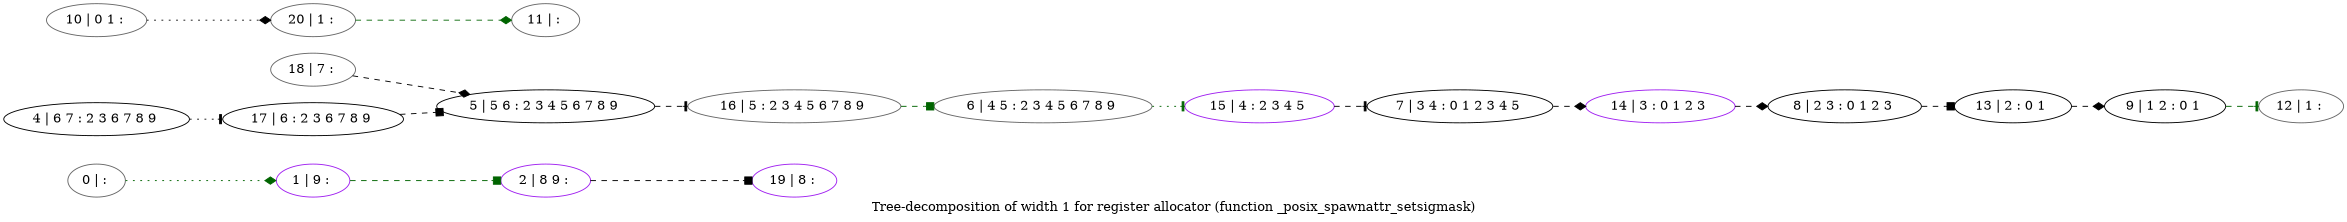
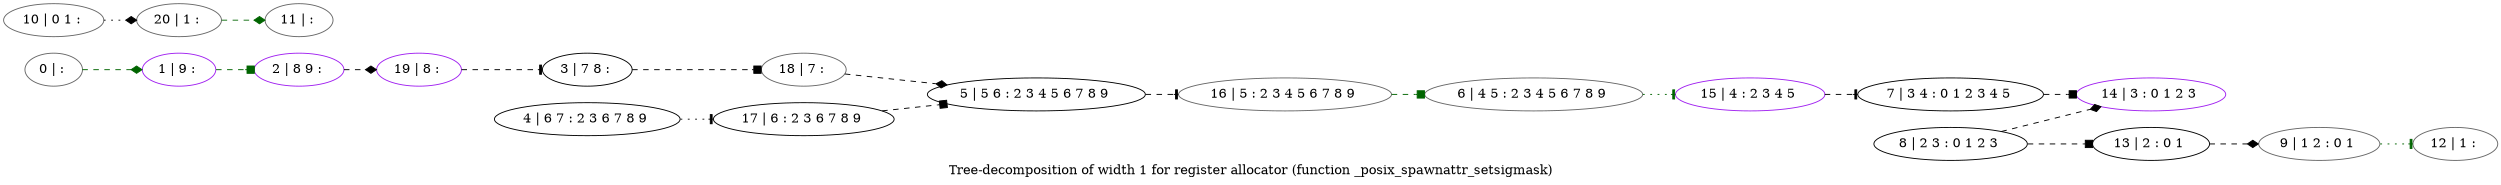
node "3 | 7 8 :": added
edge "7 | 3 4 : 0 1 2 3 4 5" -> "14 | 3 : 0 1 2 3": arrowhead diamond -> box
edge "14 | 3 : 0 1 2 3" -> "8 | 2 3 : 0 1 2 3": reversed
node "9 | 1 2 : 0 1": color black -> gray40
edge "9 | 1 2 : 0 1" -> "12 | 1 :": style dashed -> dotted
edge "0 | :" -> "1 | 9 :": style dotted -> dashed
edge "2 | 8 9 :" -> "19 | 8 :": arrowhead box -> diamond
